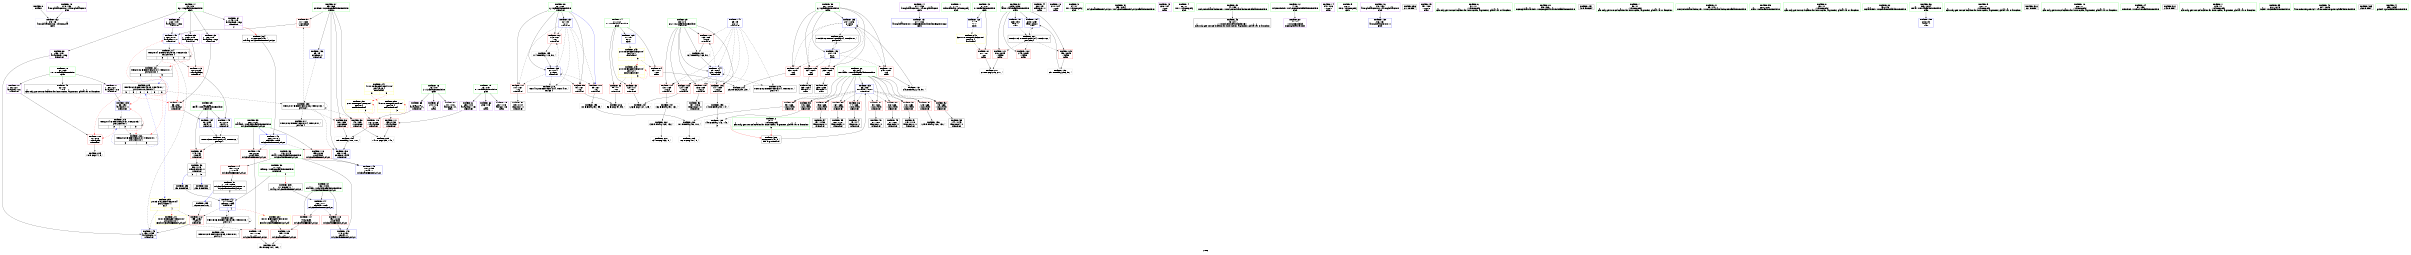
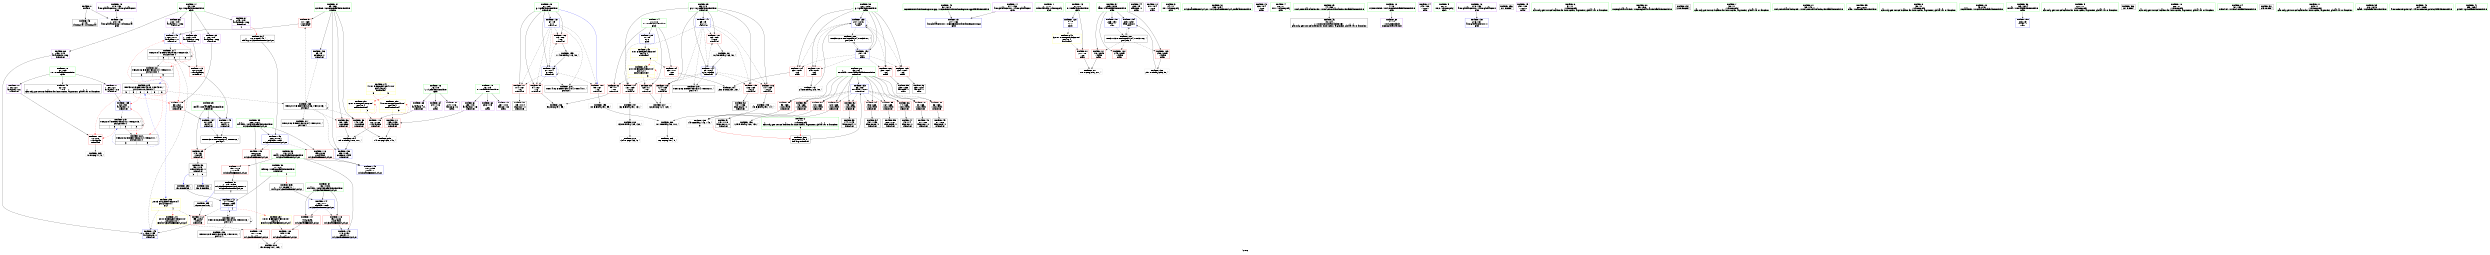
node "NodeID: 42": added
node "NodeID: 303": removed
node "NodeID: 43": added
edge "NodeID: 29" -> "NodeID: 201": now "NodeID: 29" -> "NodeID: 141"
node "NodeID: 15": text "Glob" -> "Fun"
edge "NodeID: 33" -> "NodeID: 146": color blue -> black
